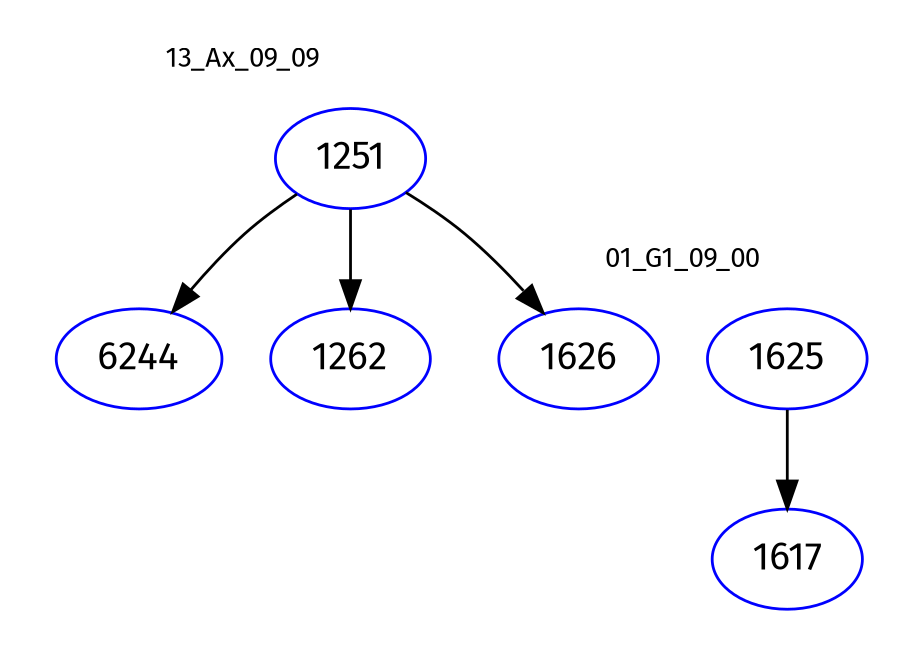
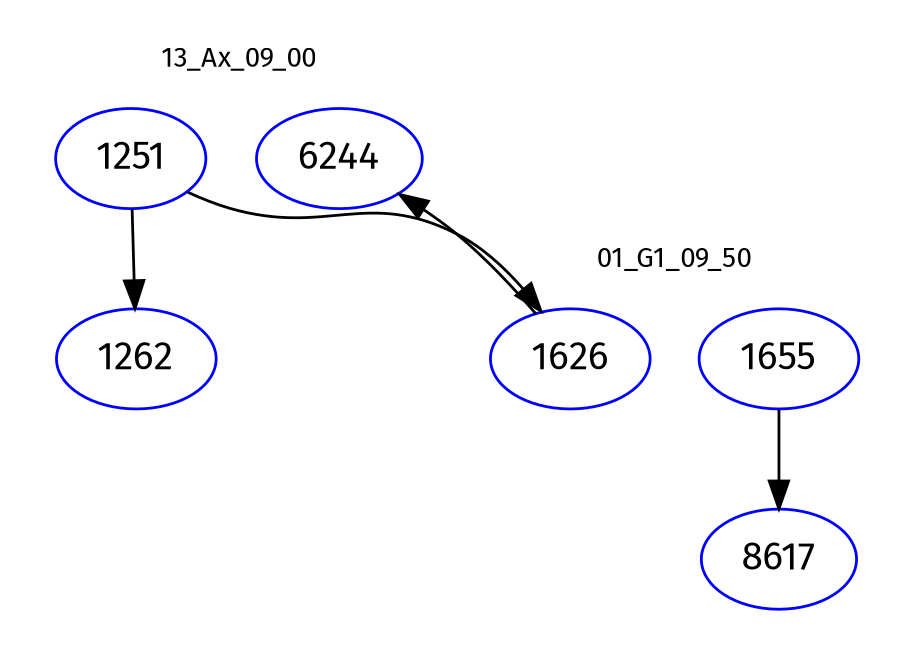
cluster "13_Ax_09_09": label "13_Ax_09_09" -> "13_Ax_09_00"
edge "1251" -> "6244": now "1626" -> "6244"
cluster "01_G1_09_00": label "01_G1_09_00" -> "01_G1_09_50"
node "1625": label "1625" -> "1655"
node "1617": label "1617" -> "8617"
